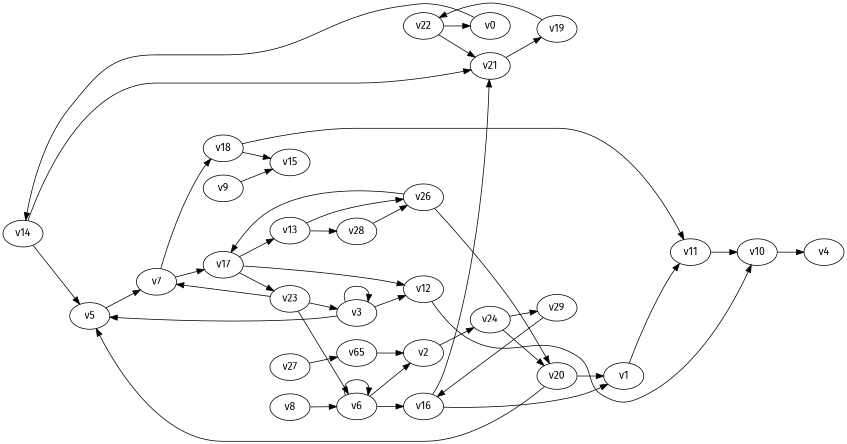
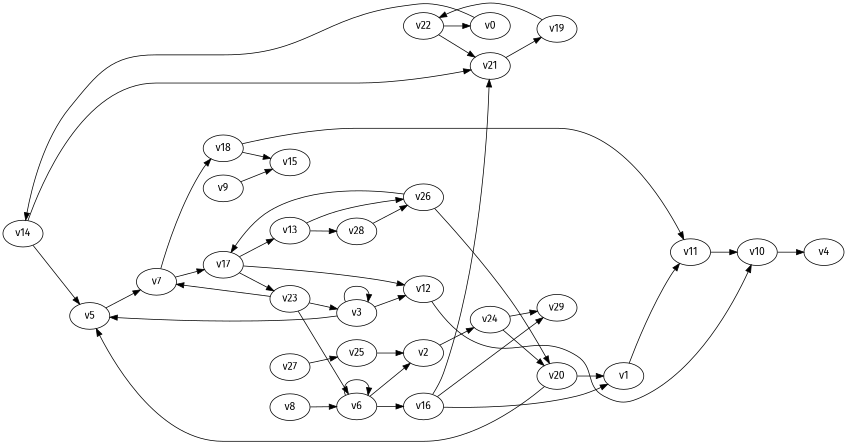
node "v65": label "v65" -> "v25"
edge "v29" -> "v16": reversed
